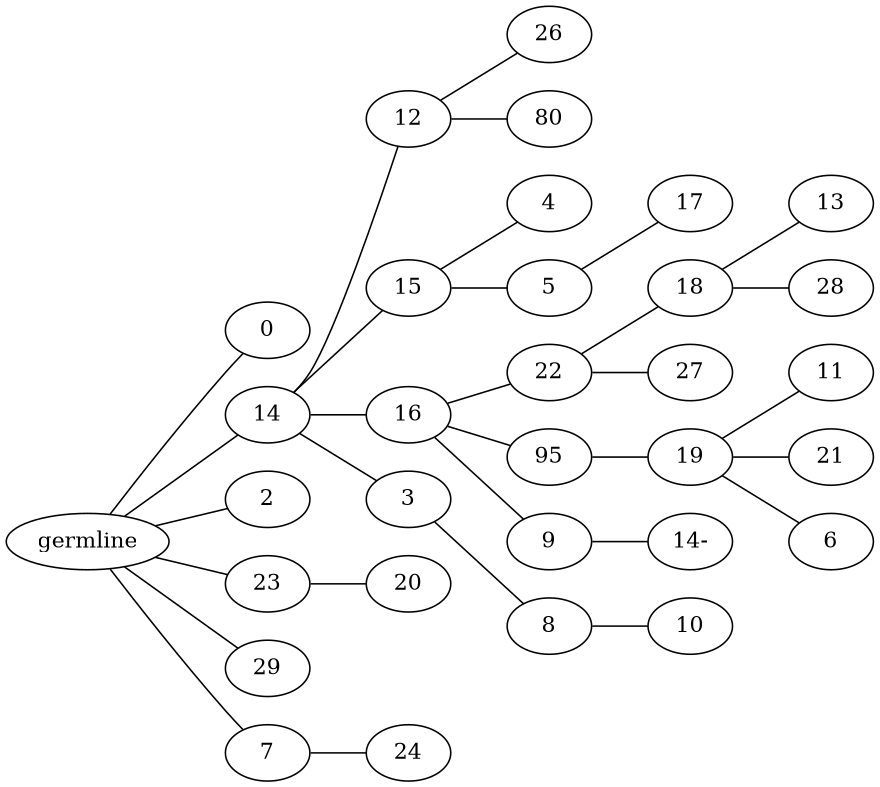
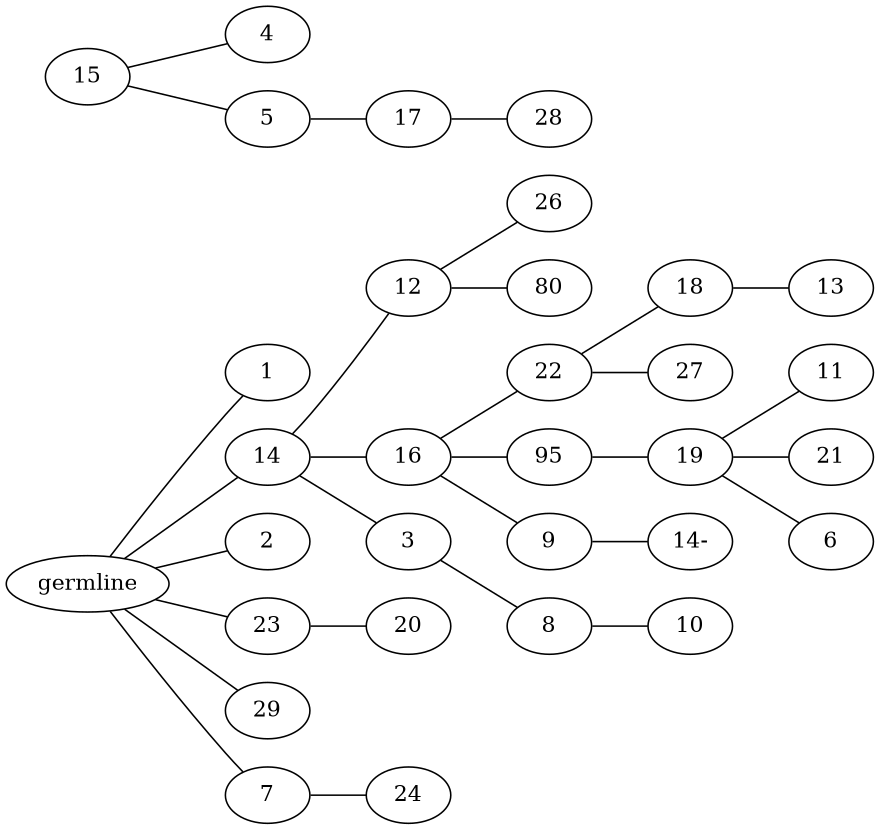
edge "18" -- "28": now "17" -- "28"
node "0": label "0" -> "1"
edge "15" -- "14": removed
